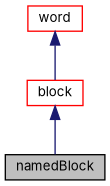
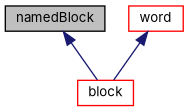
edge "namedBlock" -> "block": reversed
